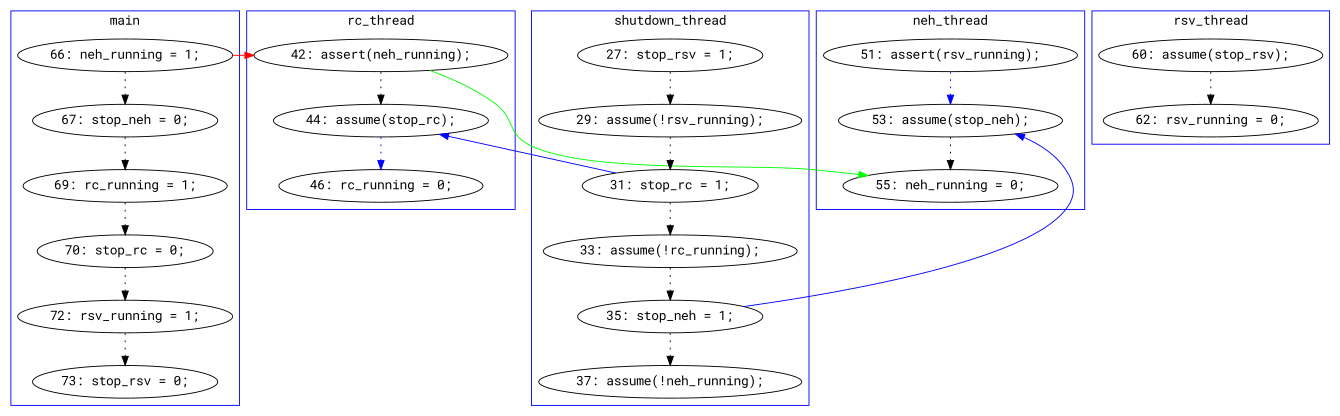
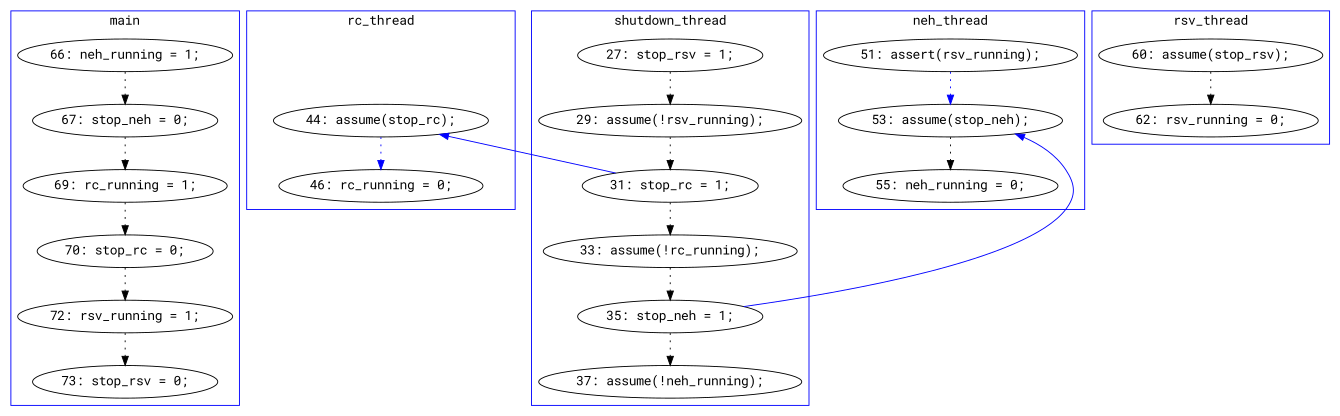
node "42: assert(neh_running);": removed
